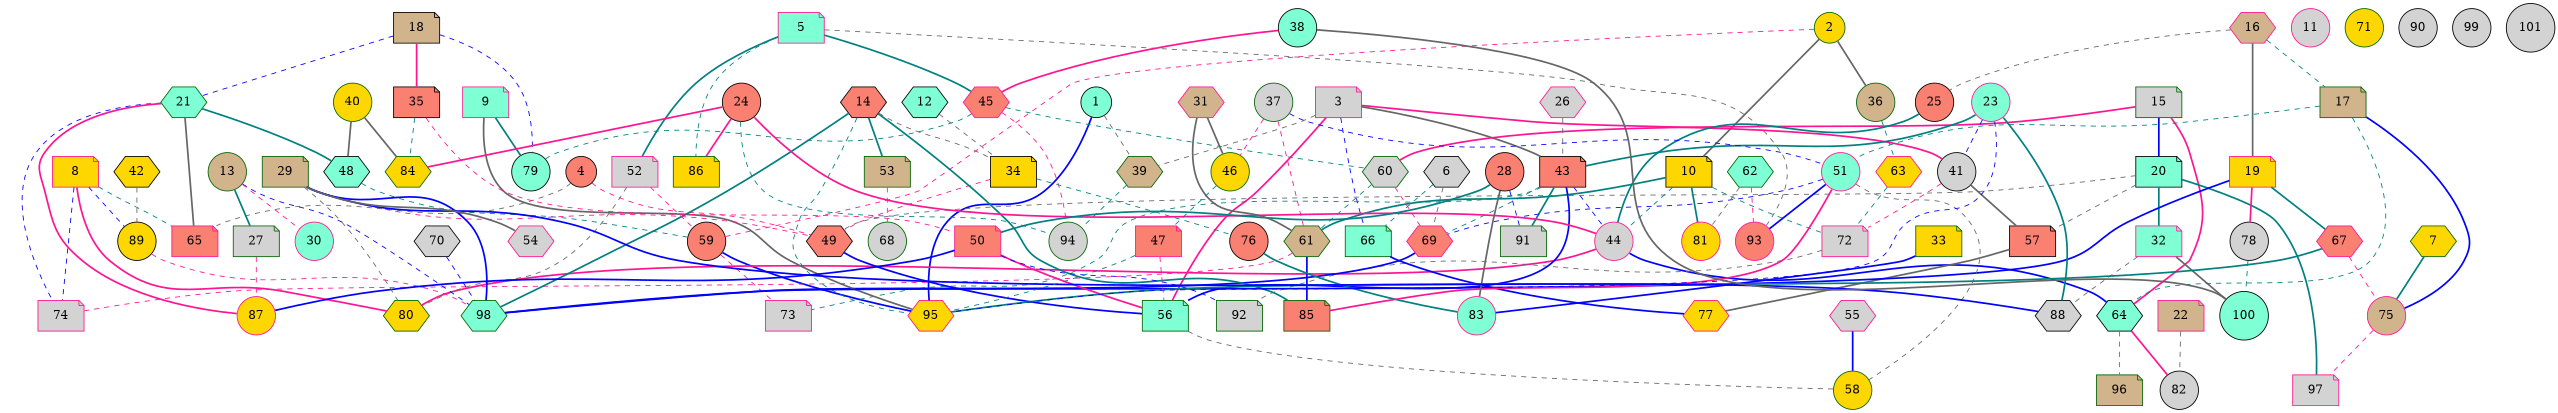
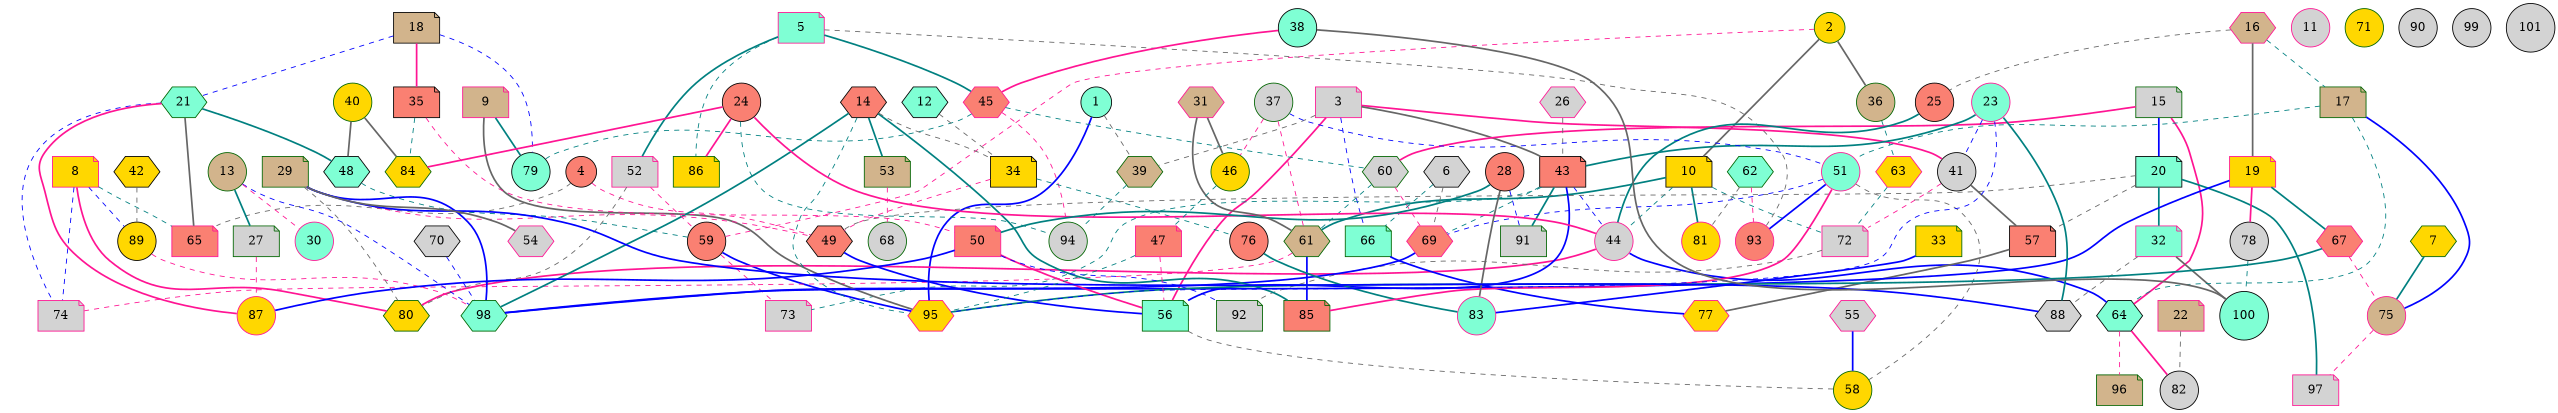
node "9": fillcolor aquamarine -> tan
